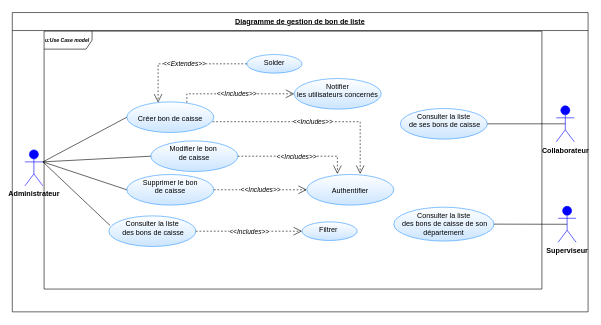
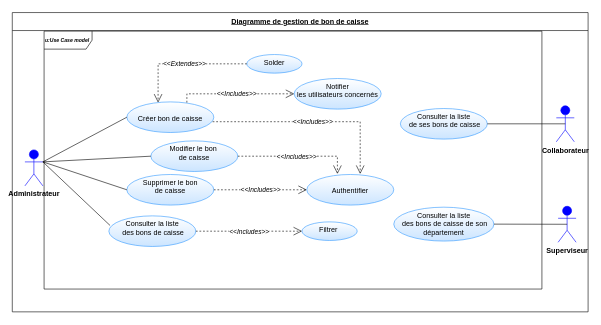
node "Diagramme de gestion de bon de liste": label "Diagramme de gestion de bon de liste" -> "Diagramme de gestion de bon de caisse"
